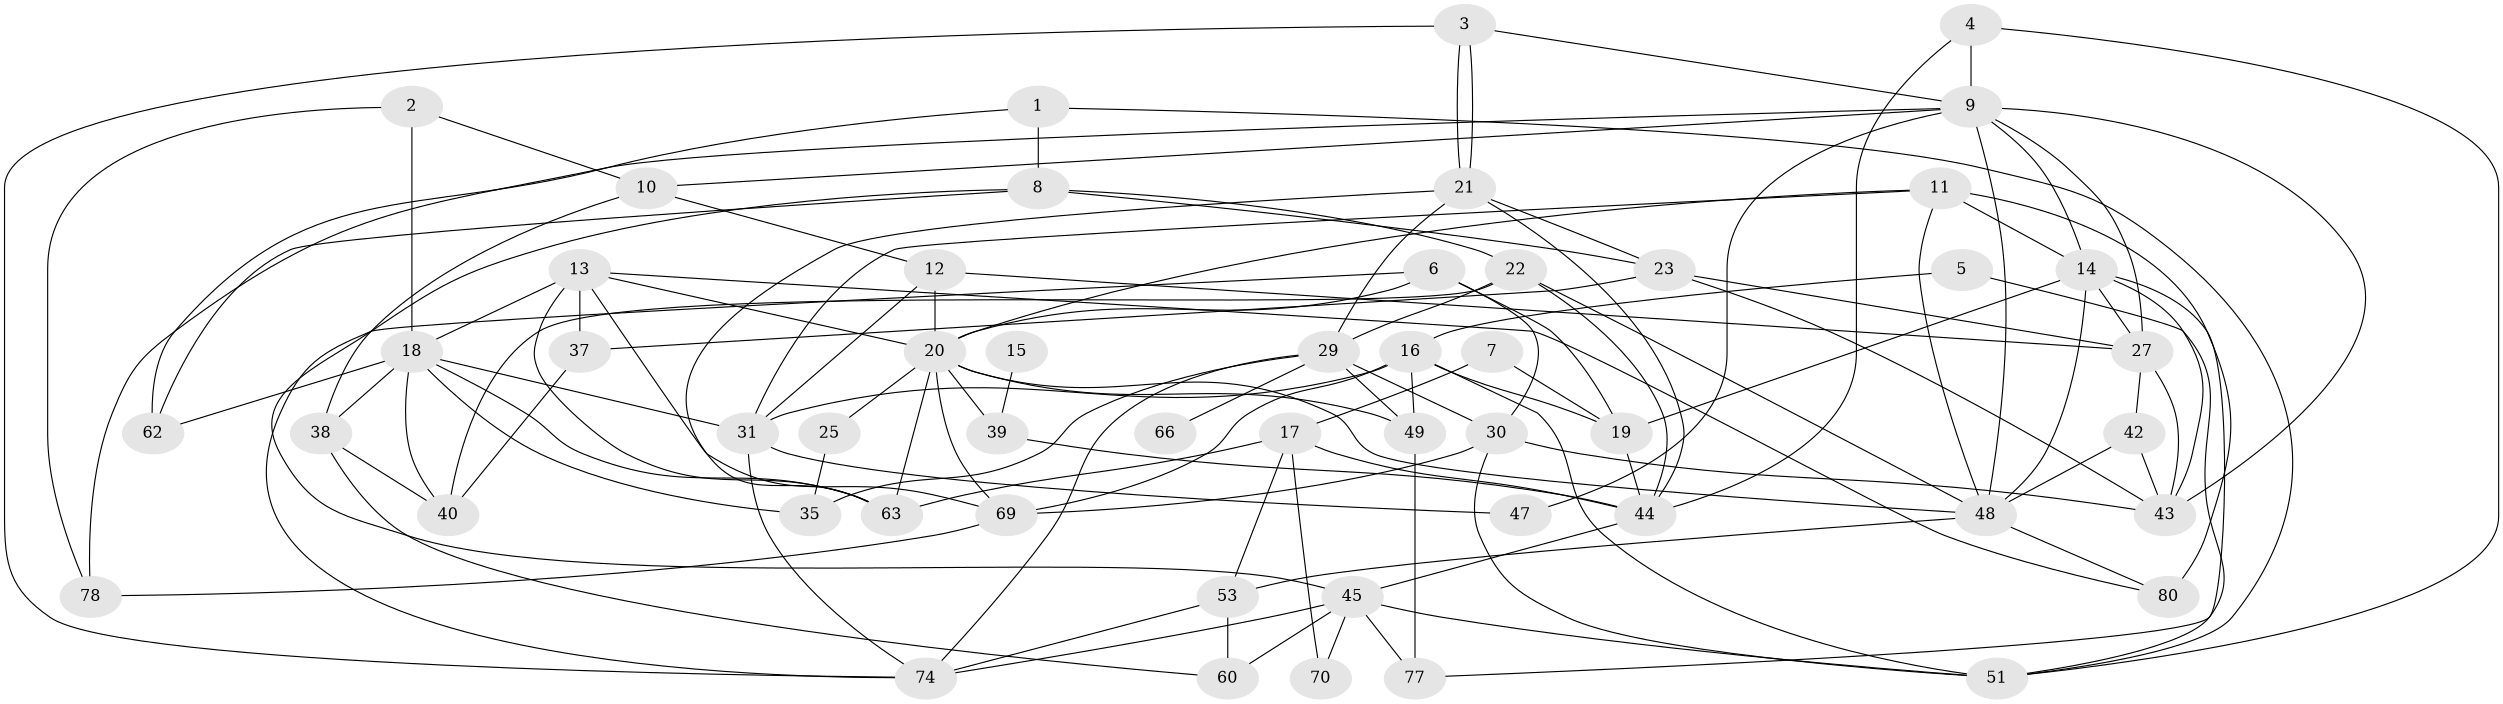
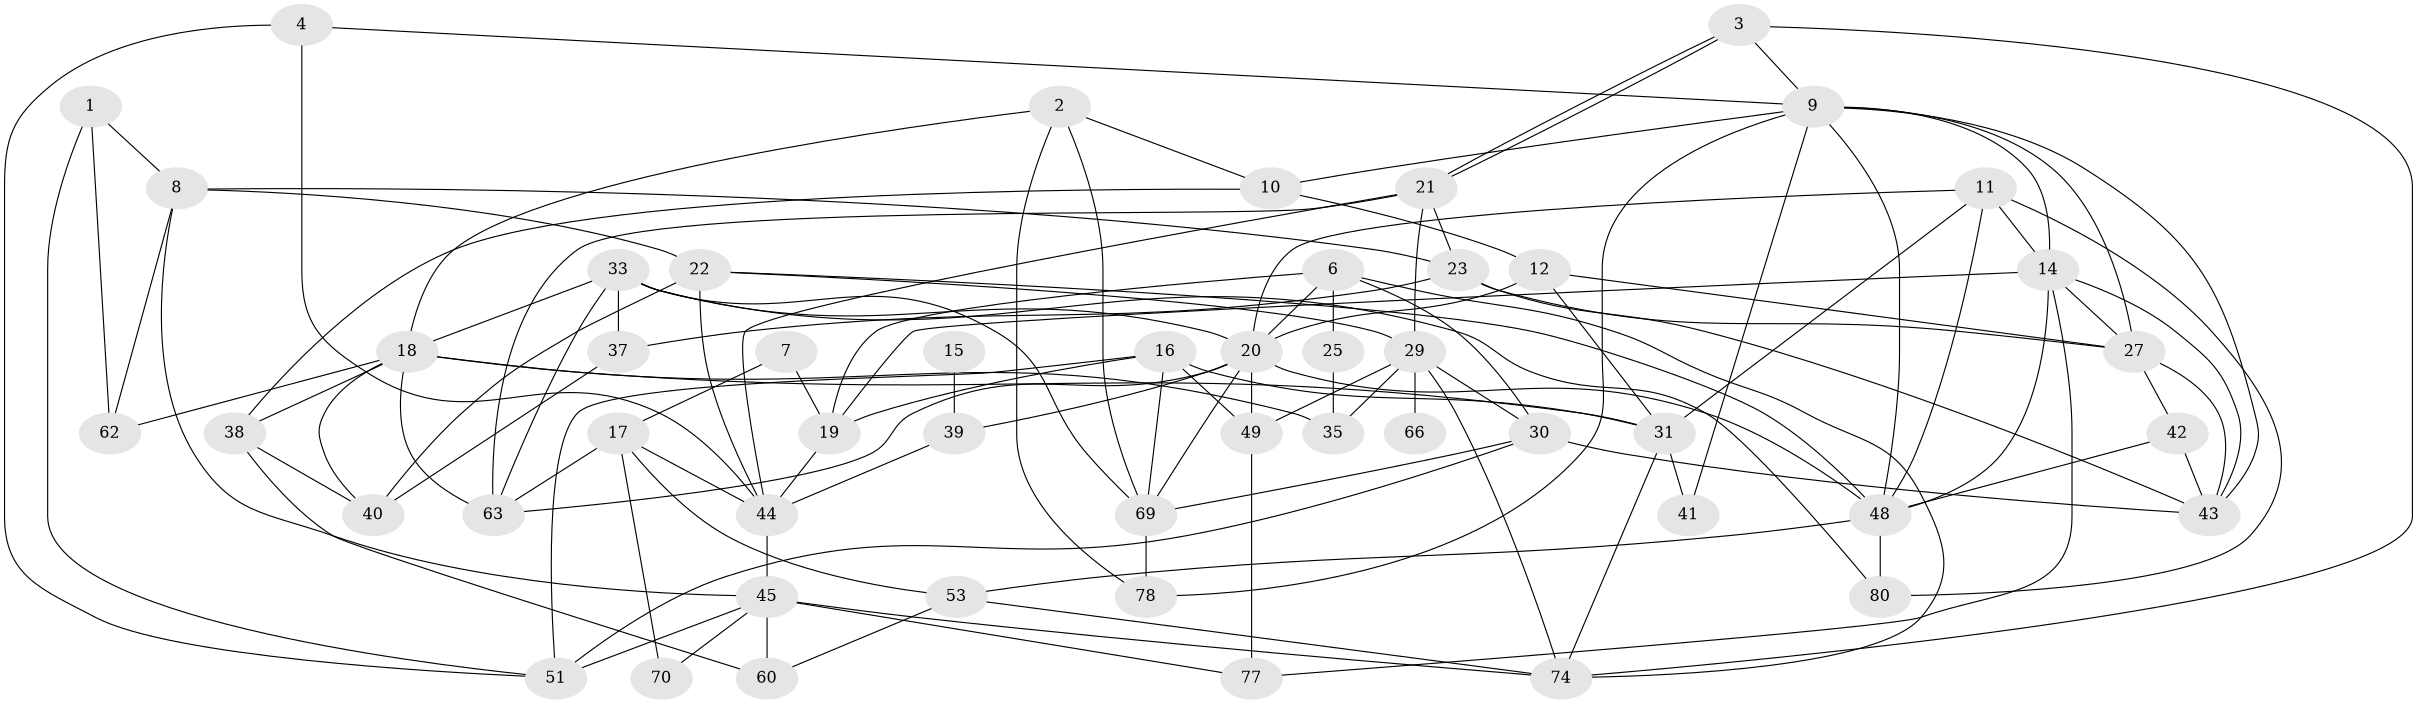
node "13": label "13" -> "33"
node "5": removed
edge "2" -- "69": added
edge "20" -- "25": now "6" -- "25"
node "47": label "47" -> "41"
